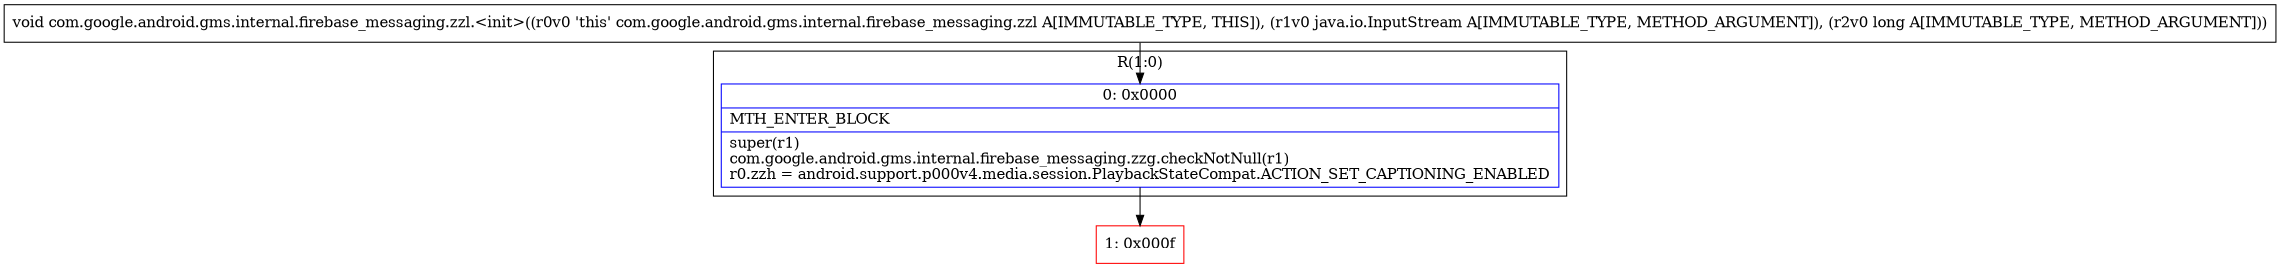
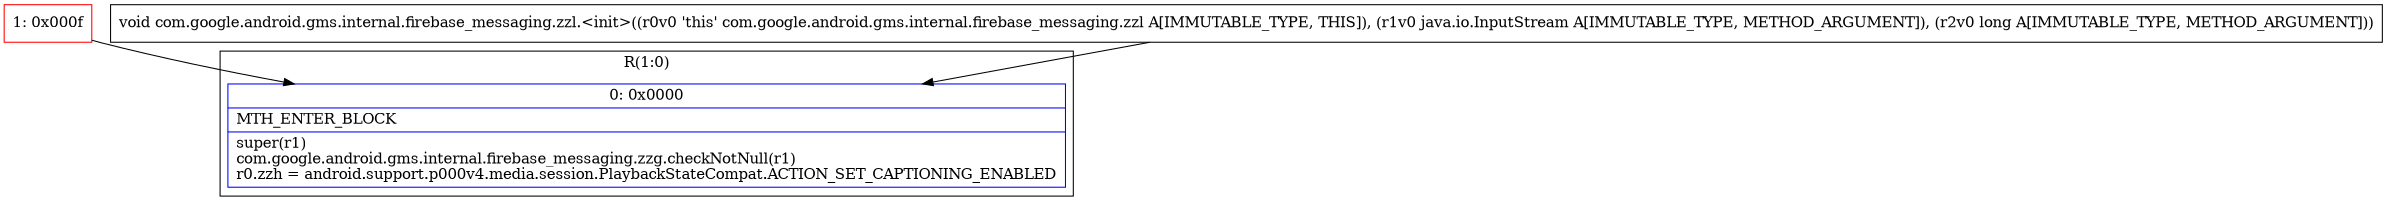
edge "0: 0x0000" -> "1: 0x000f": reversed
